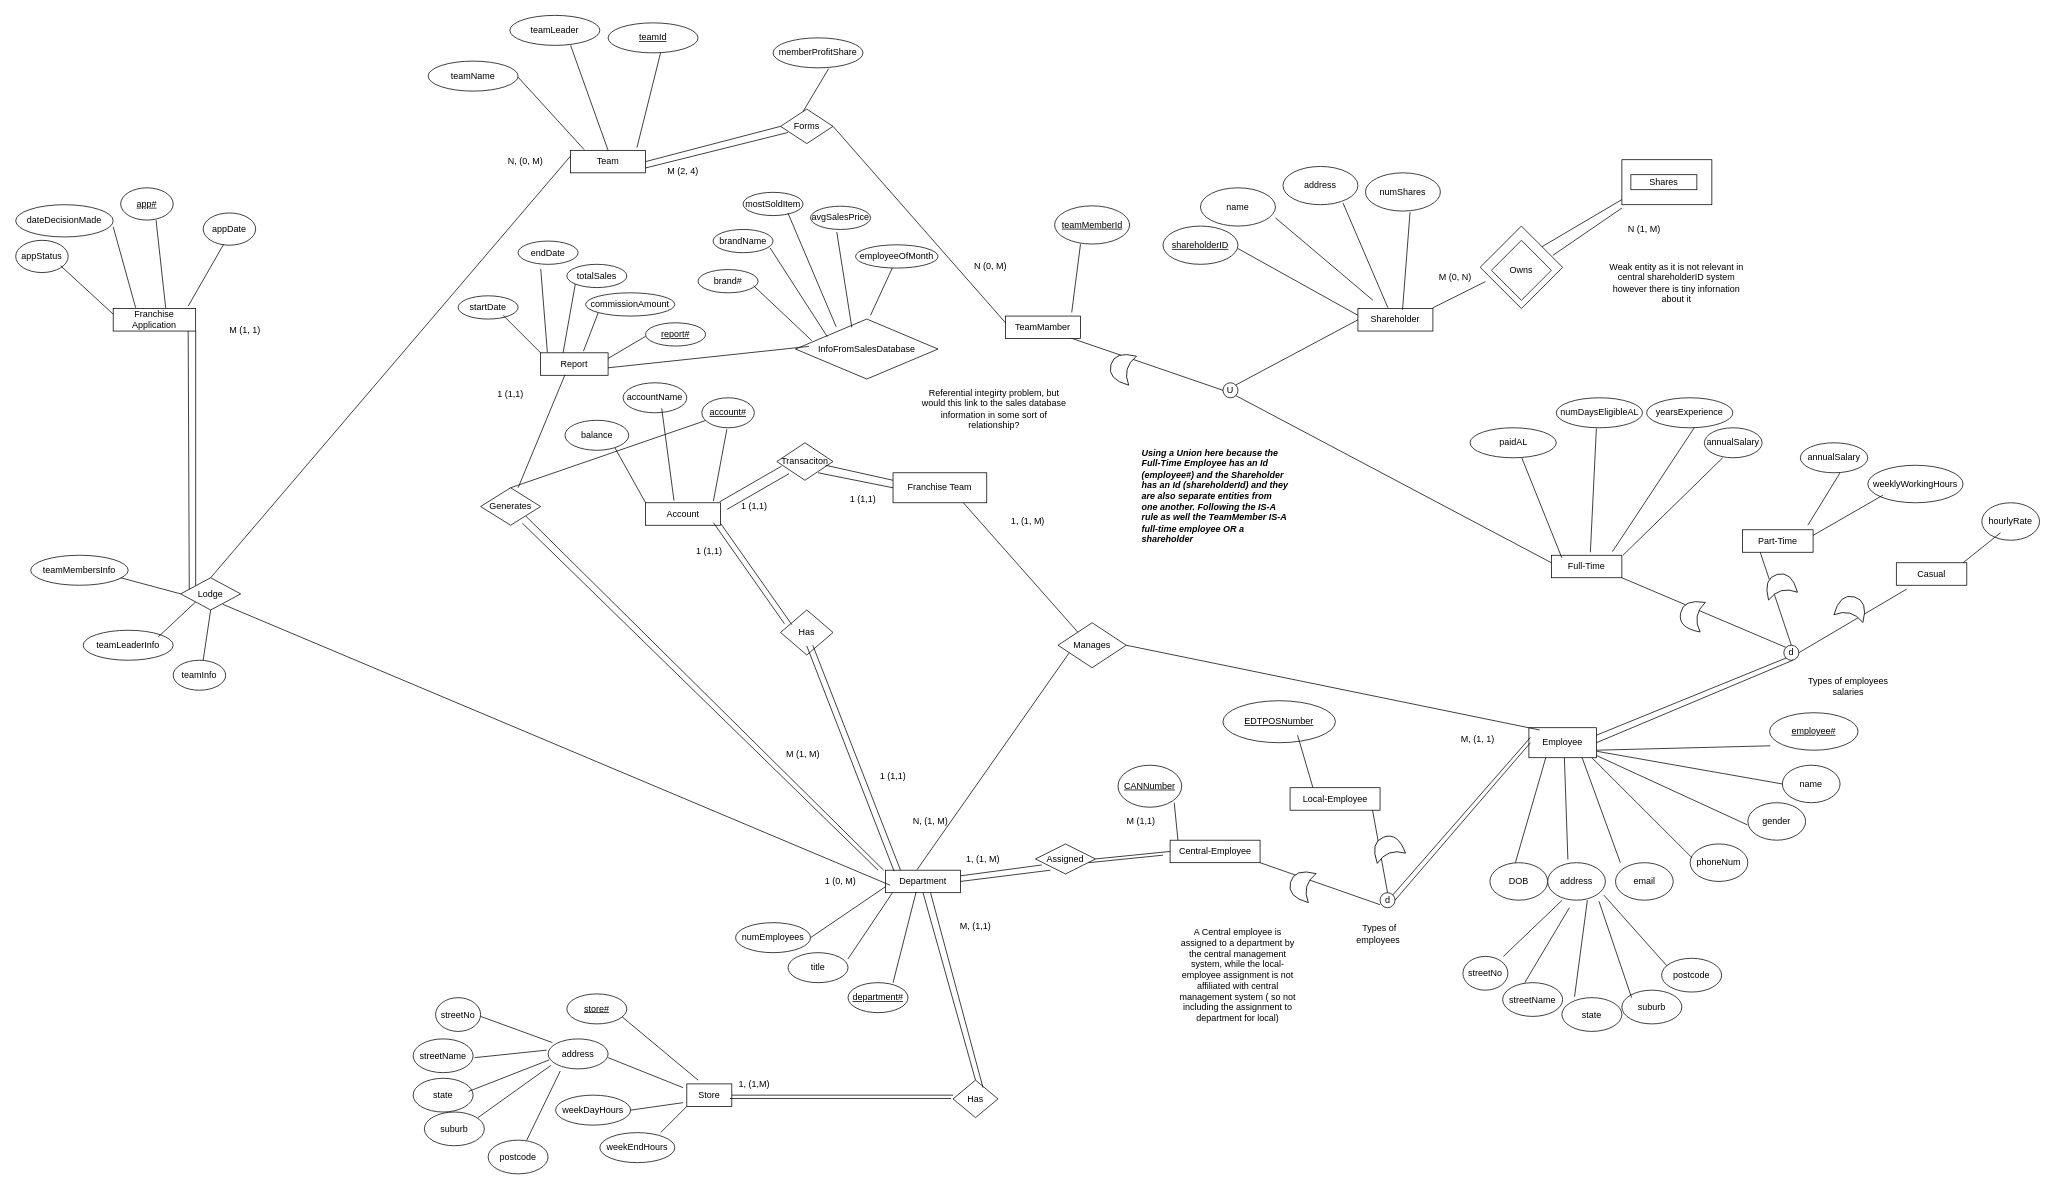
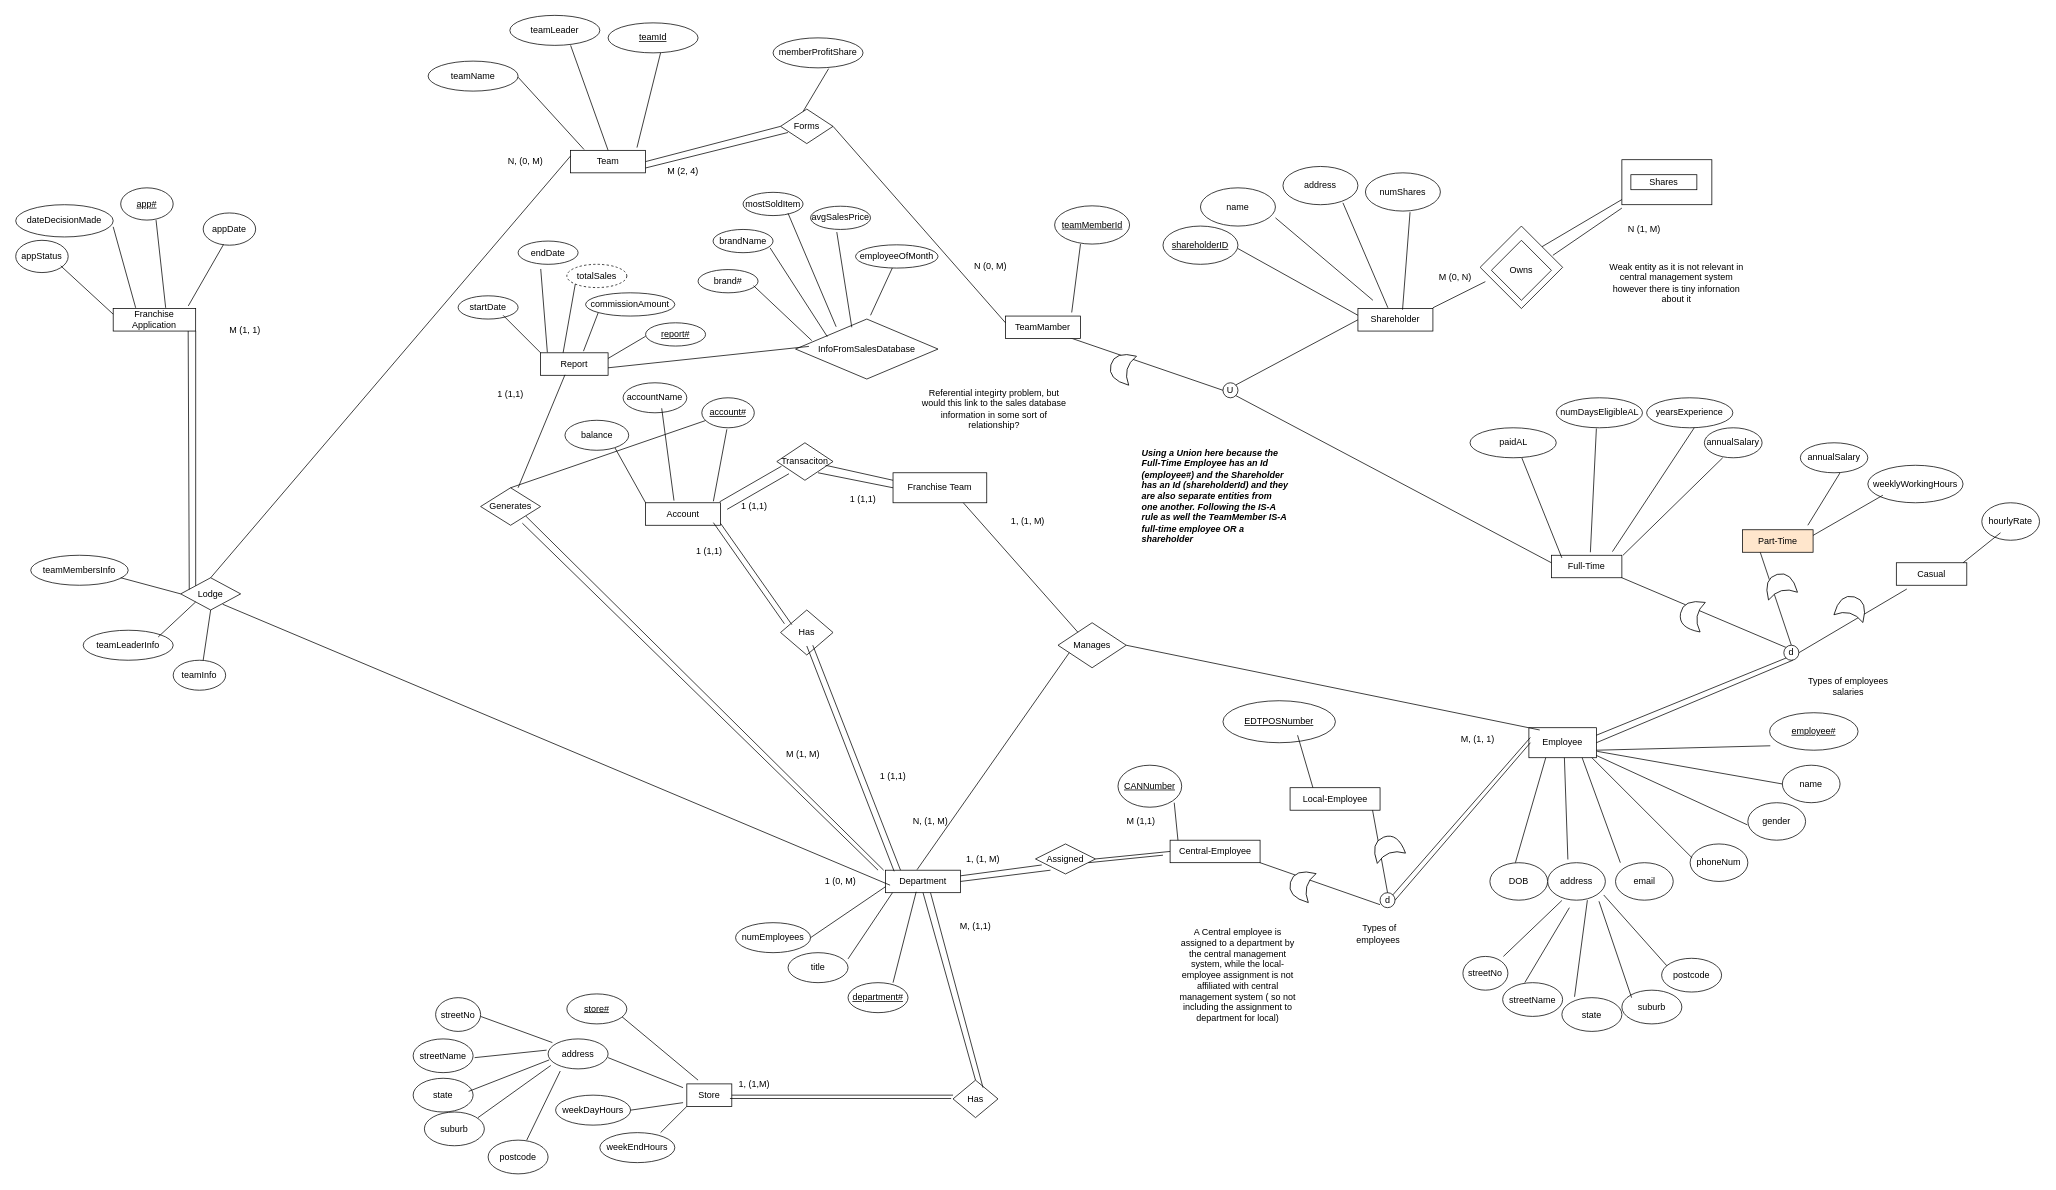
node "totalSales": style solid -> dashed
node "Weak entity as it is not relevant in central shareholderID system however there is tiny infornation about it": label "Weak entity as it is not relevant in central shareholderID system however there is tiny infornation about it" -> "Weak entity as it is not relevant in central management system however there is tiny infornation about it"
node "Part-Time": fillcolor #ffffff -> #ffe6cc
